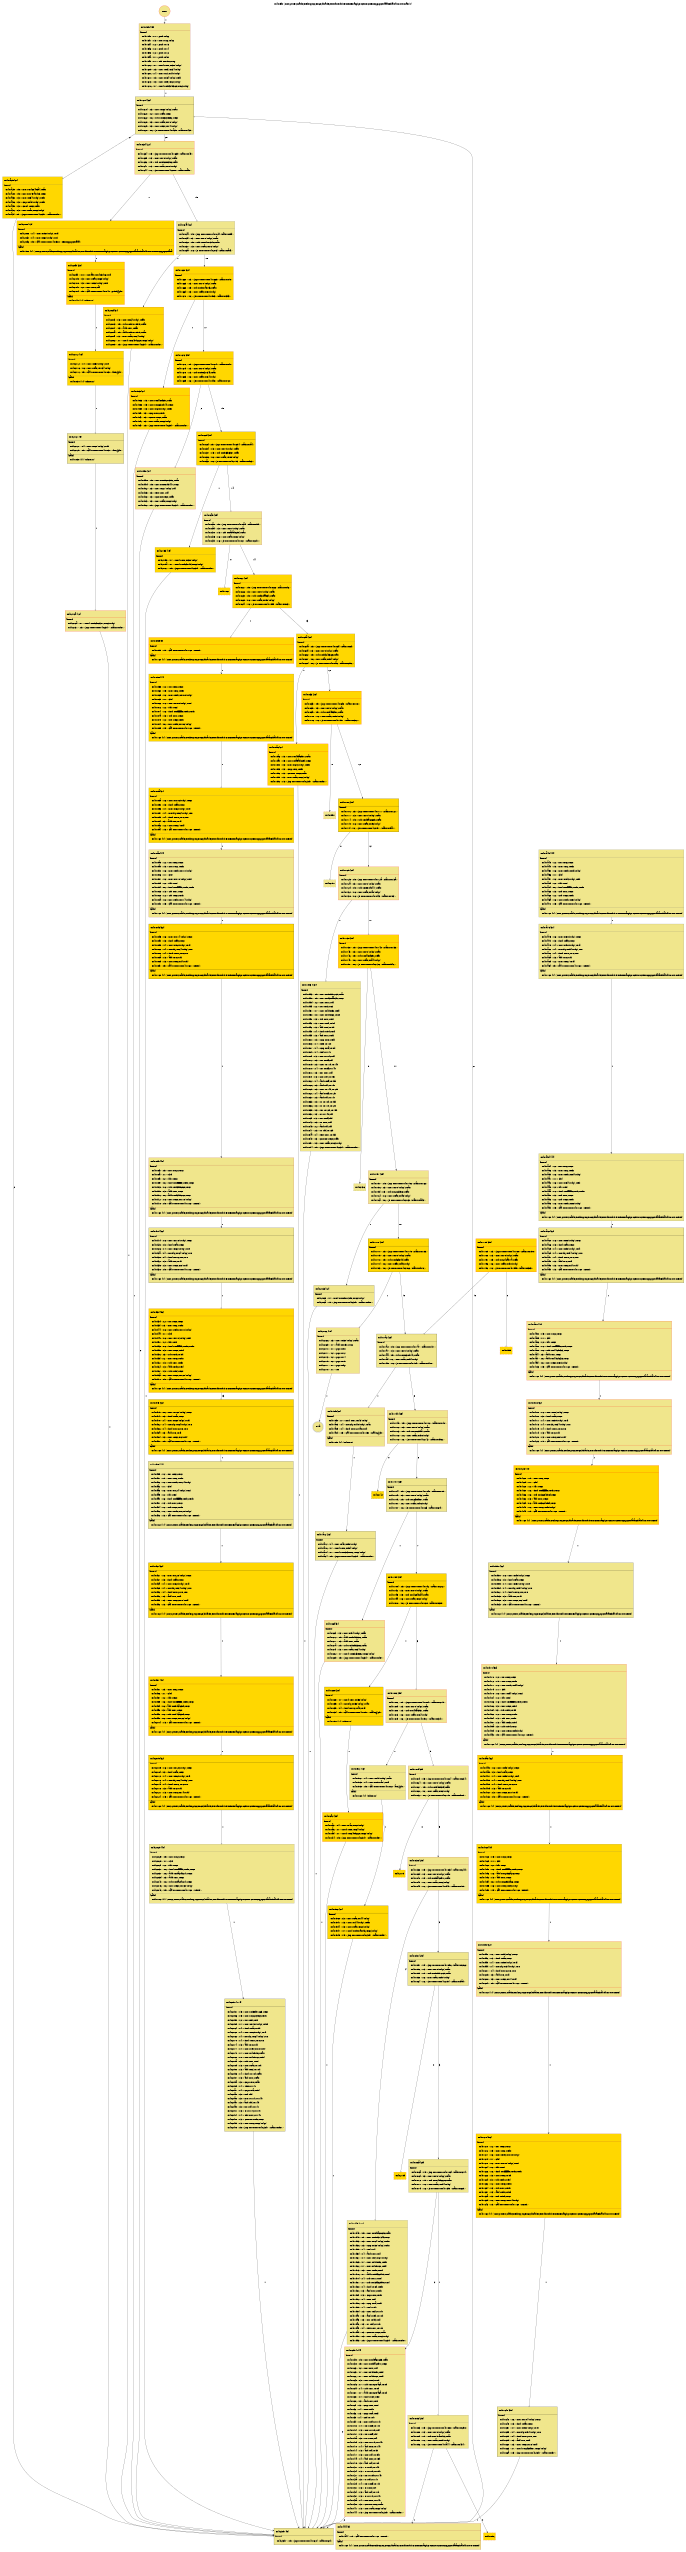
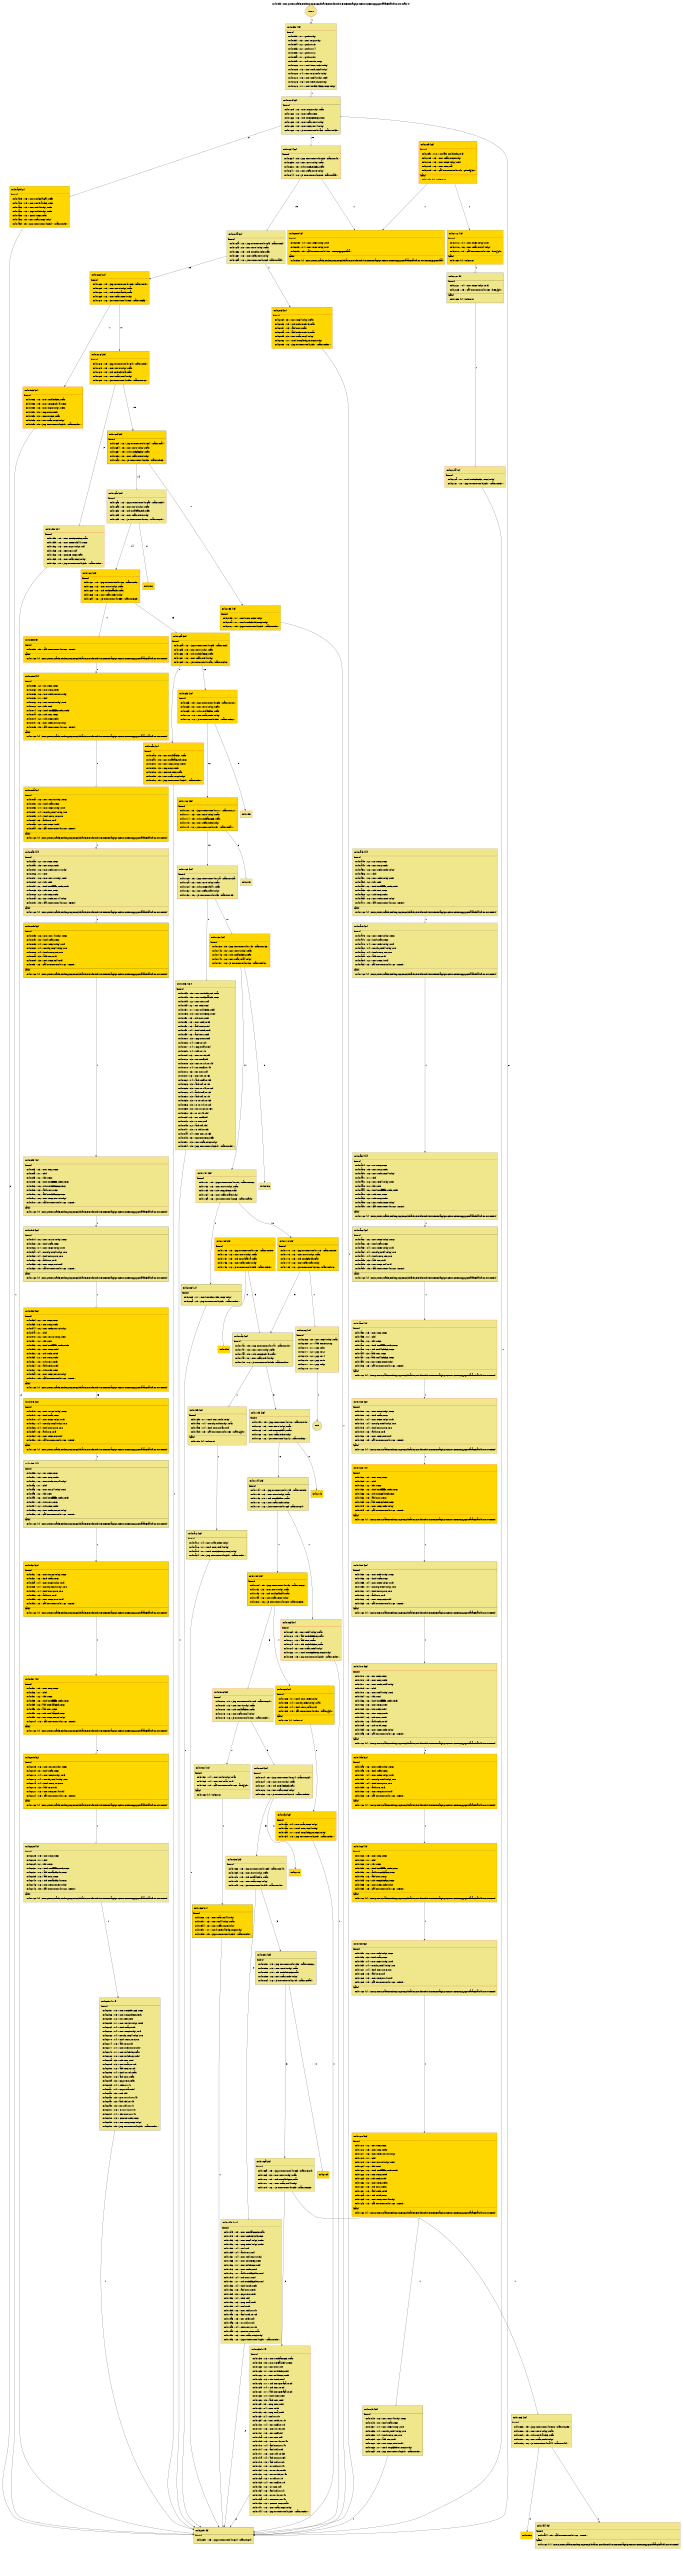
edge "0x4020ee [13]" -> "0x4020fb [23]": reversed
node "Final": label "Final" -> "Exit"
